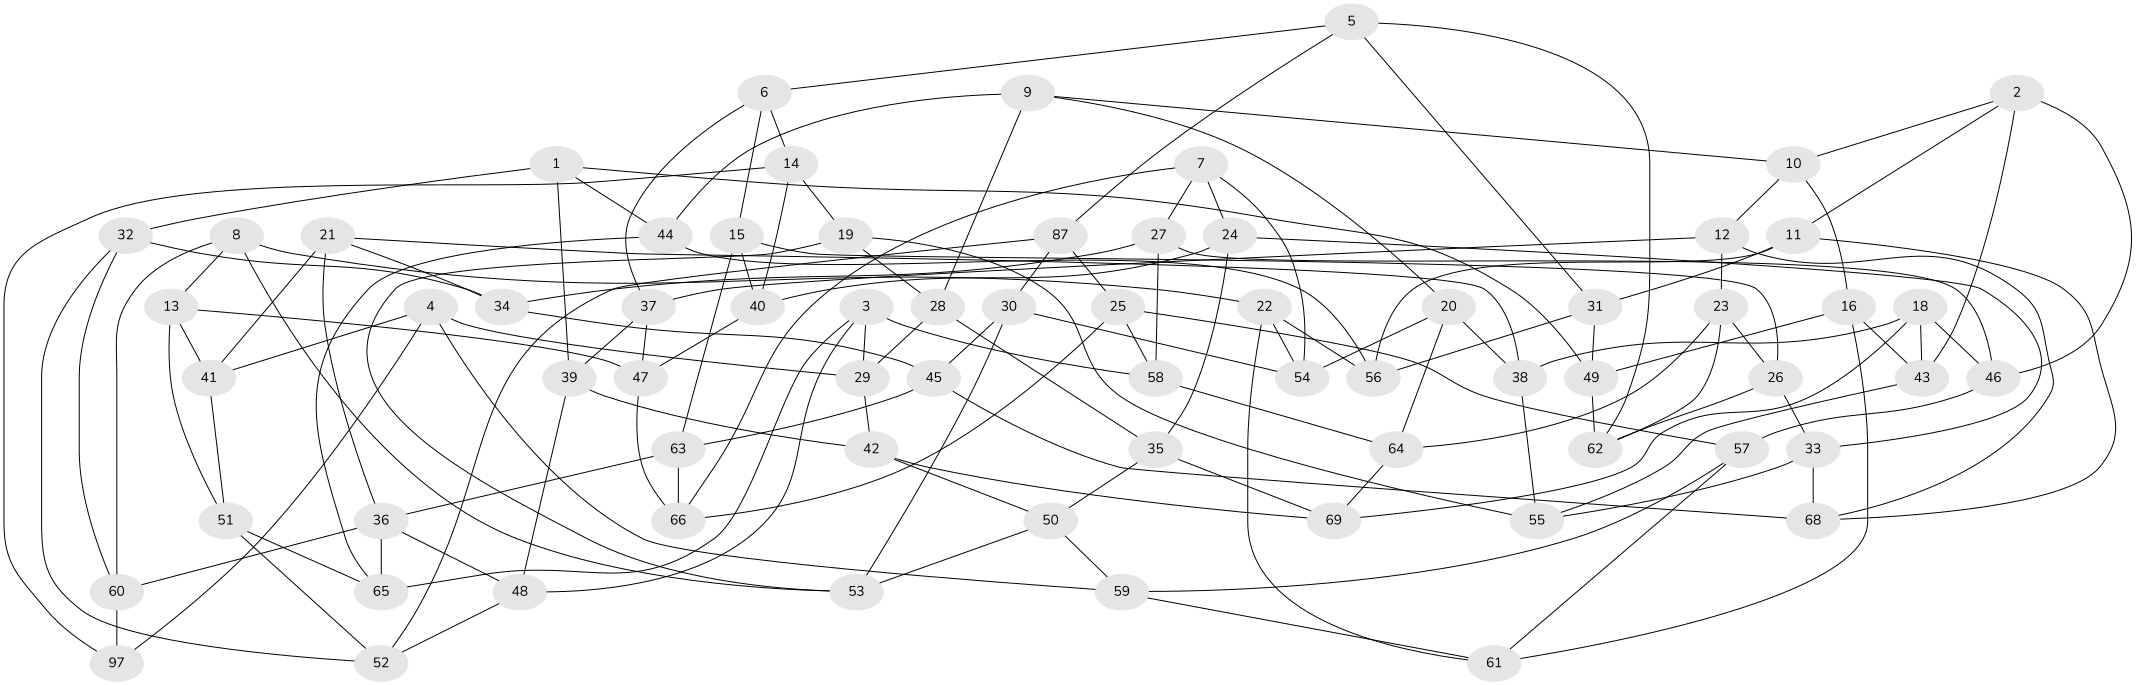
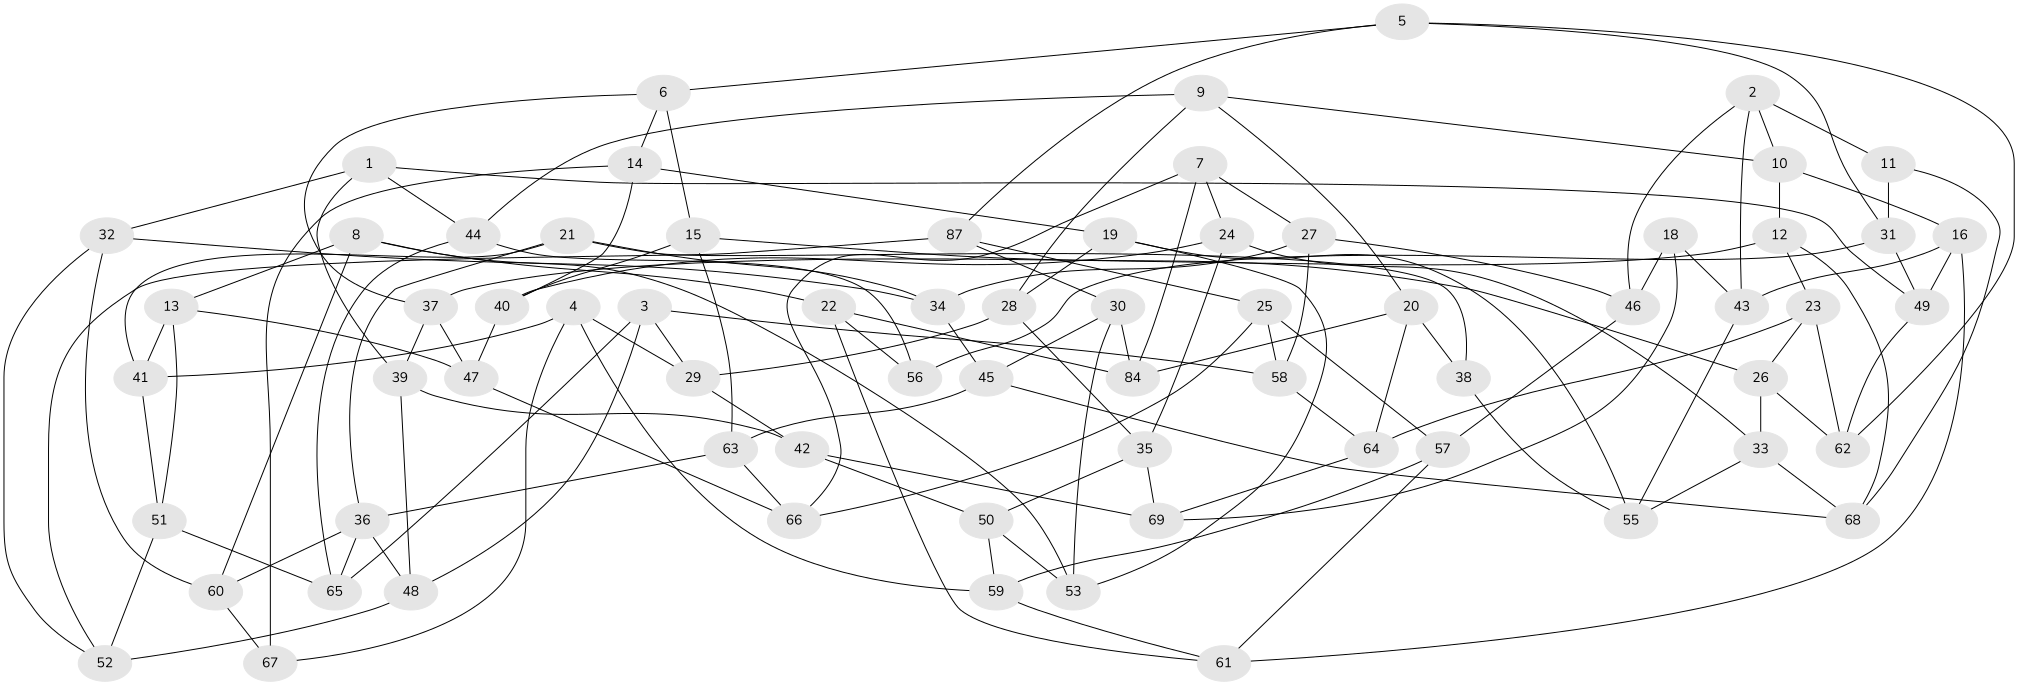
edge "11" -- "56": removed
edge "18" -- "38": removed
node "54": label "54" -> "84"
node "97": label "97" -> "67"
